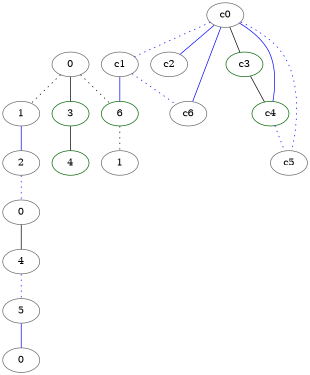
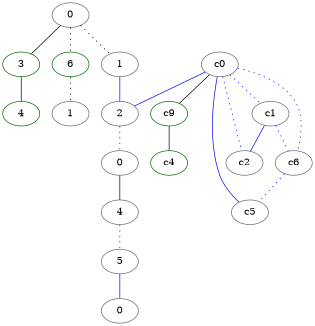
edge "c0" -- "c2": style solid -> dotted
edge "c0" -- "c4": now "c0" -- "2"
edge "c0" -- "c6": style solid -> dotted
node "c3": label "c3" -> "c9"
edge "c0" -- "c5": style dotted -> solid
edge "c1" -- "6": now "c1" -- "c2"
edge "c4" -- "c5": now "c6" -- "c5"
